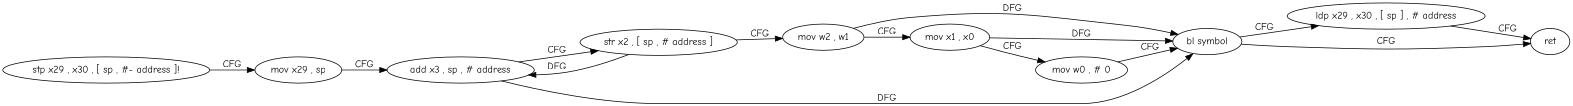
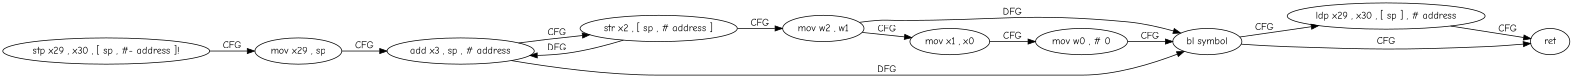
edge "mov x1 , x0" -> "bl symbol": removed, label "DFG"
